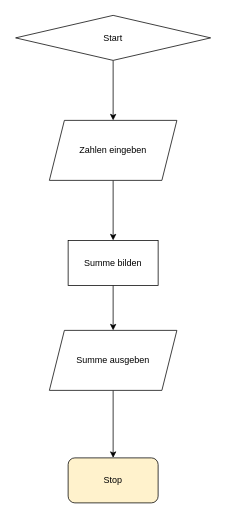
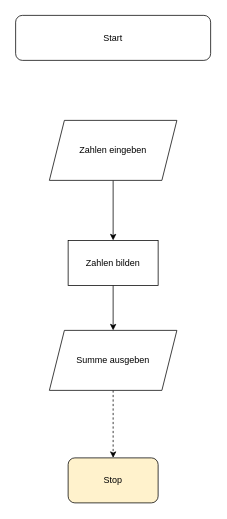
node "Start": shape diamond -> rounded rectangle
edge "Start" -> "Zahlen eingeben": removed
node "Summe bilden": label "Summe bilden" -> "Zahlen bilden"
edge "Summe ausgeben" -> "Stop": style solid -> dashed
